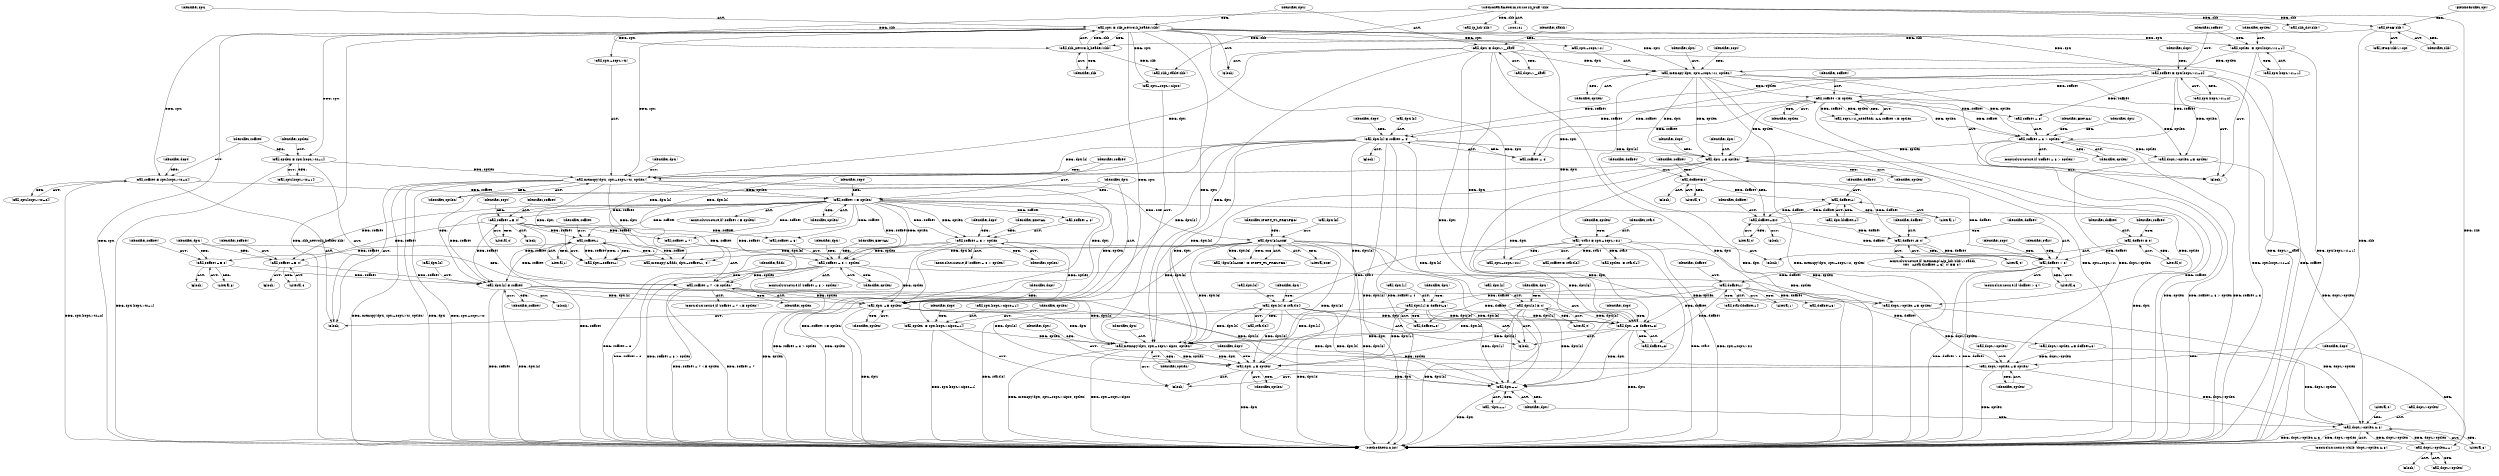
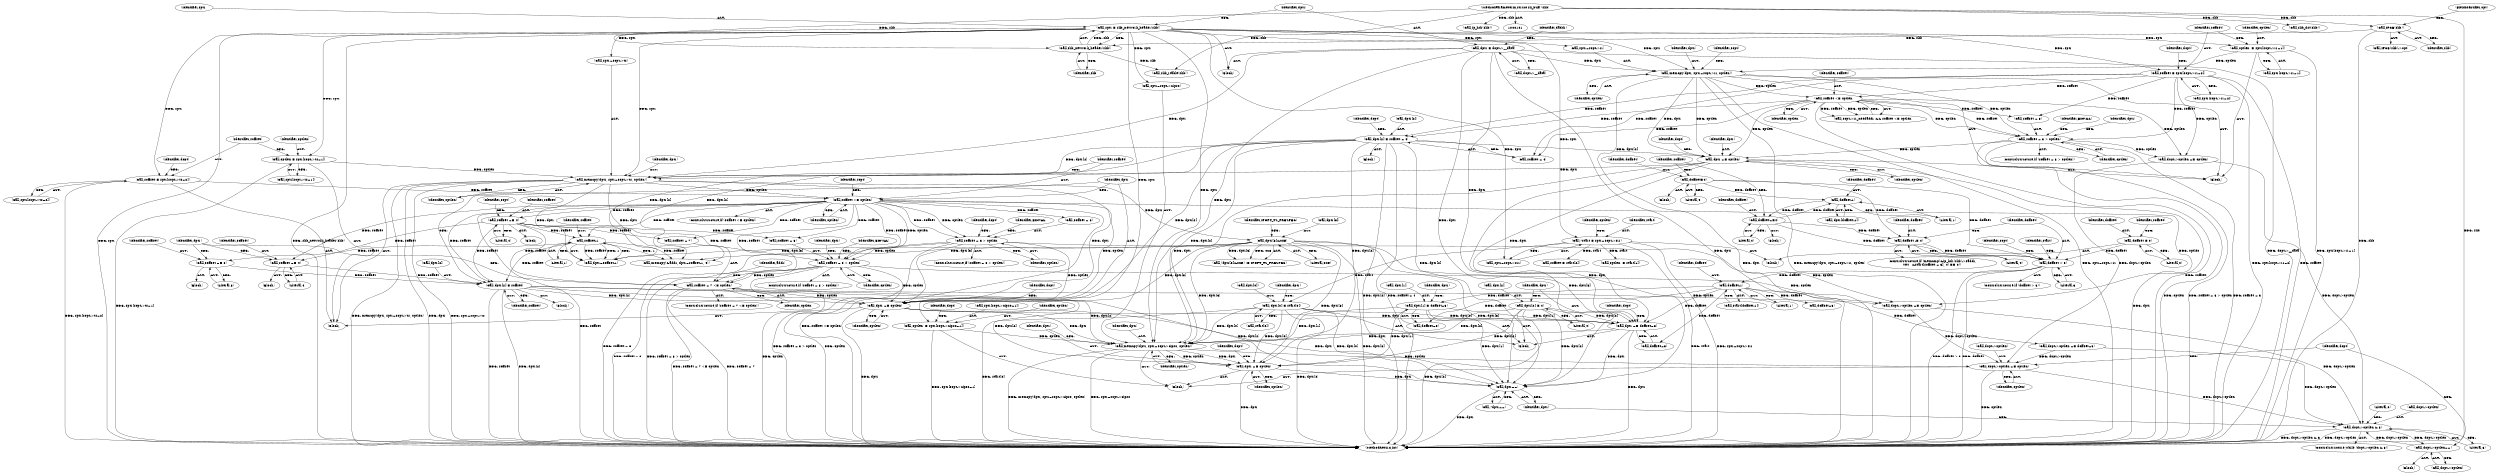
edge "(Call,memcpy(dptr, sptr+sopt->ts, optlen))" -> "(Call,dptr[3]&0xF)": label "DDG: 0xF" -> "DDG: dptr"
